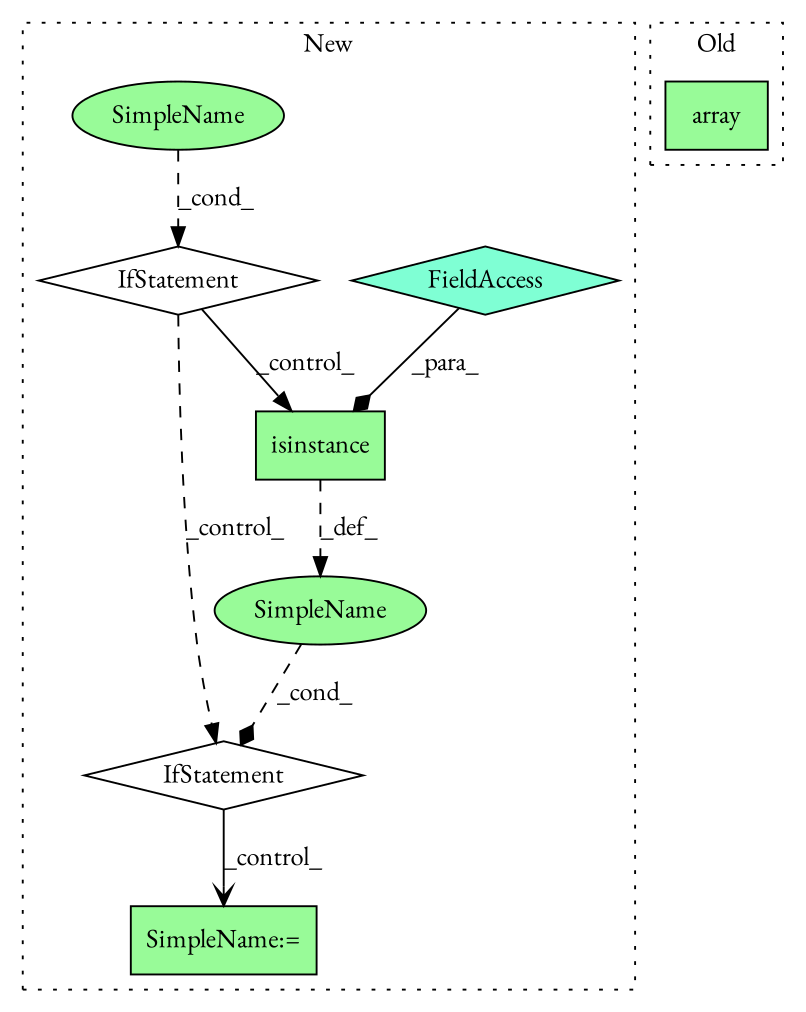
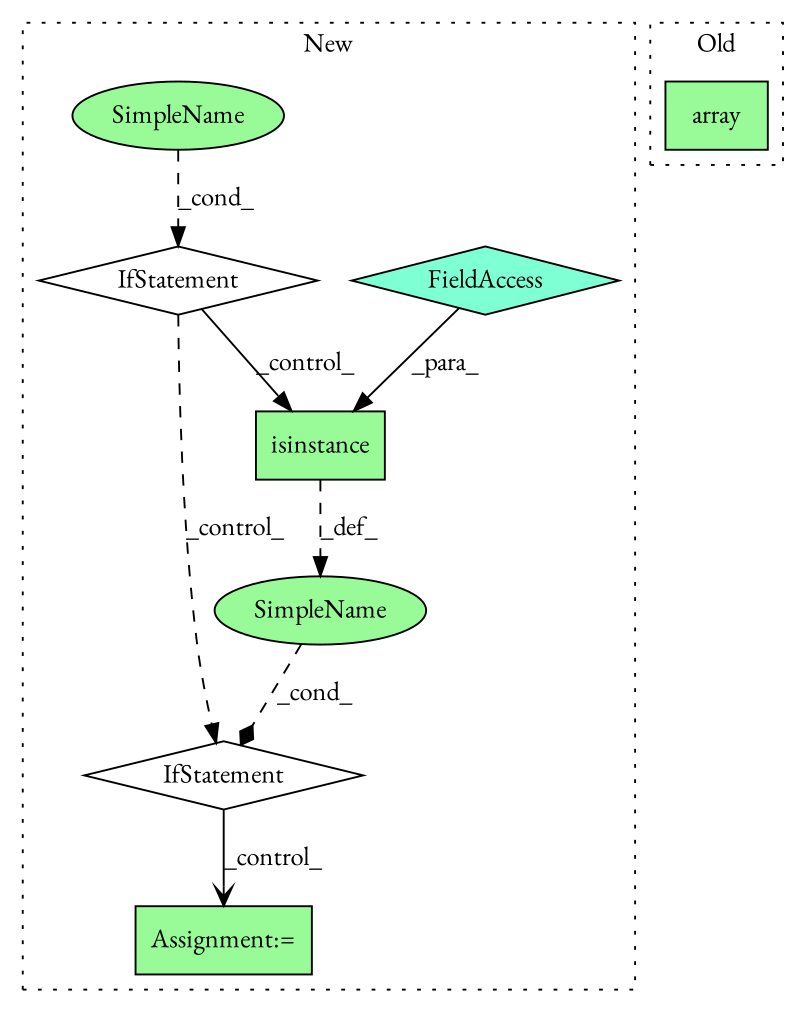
edge "FieldAccess" -> "isinstance": arrowhead diamond -> normal
node "SimpleName:=": label "SimpleName:=" -> "Assignment:="
